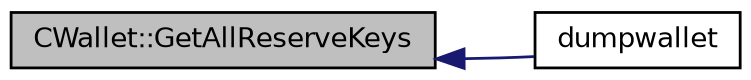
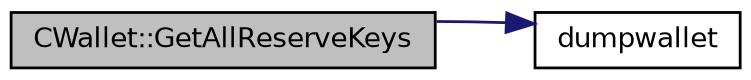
edge "dumpwallet" -> "CWallet::GetAllReserveKeys": reversed
